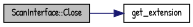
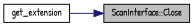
edge "ScanInterface::Close" -> "get_extension": reversed
